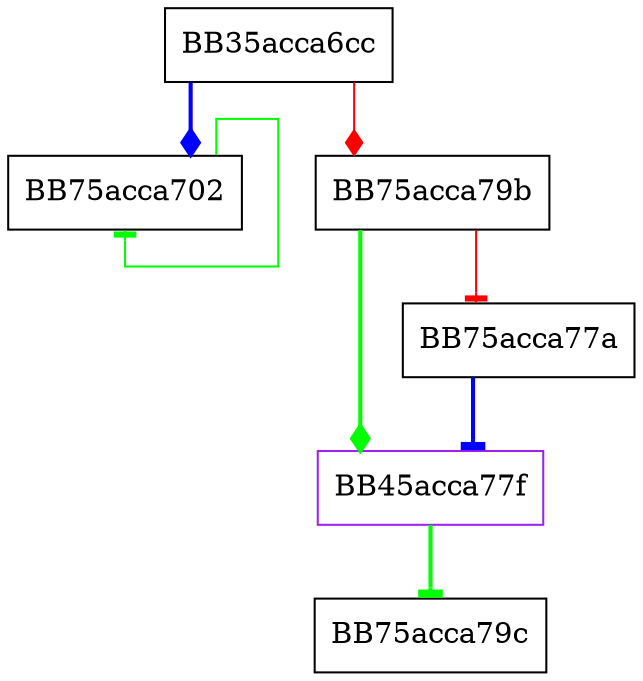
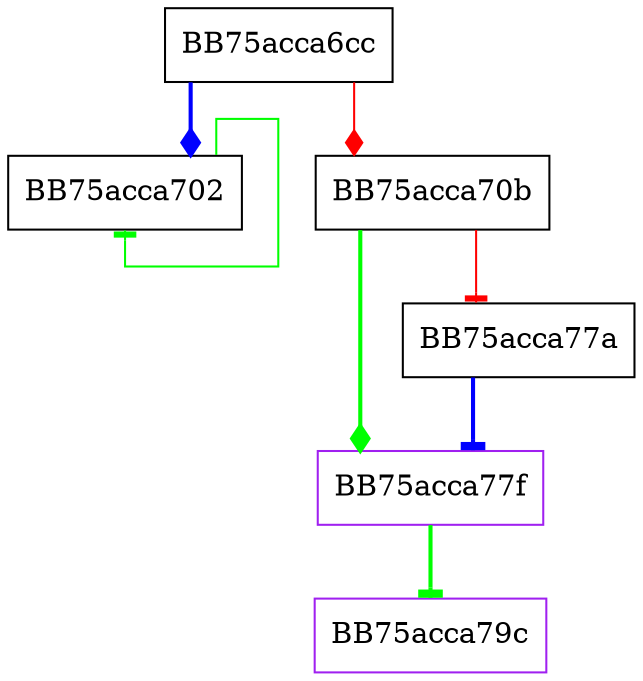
node "BB35acca6cc": label "BB35acca6cc" -> "BB75acca6cc"
node "BB75acca79b": label "BB75acca79b" -> "BB75acca70b"
node "BB45acca77f": label "BB45acca77f" -> "BB75acca77f"
node "BB75acca79c": color black -> purple
